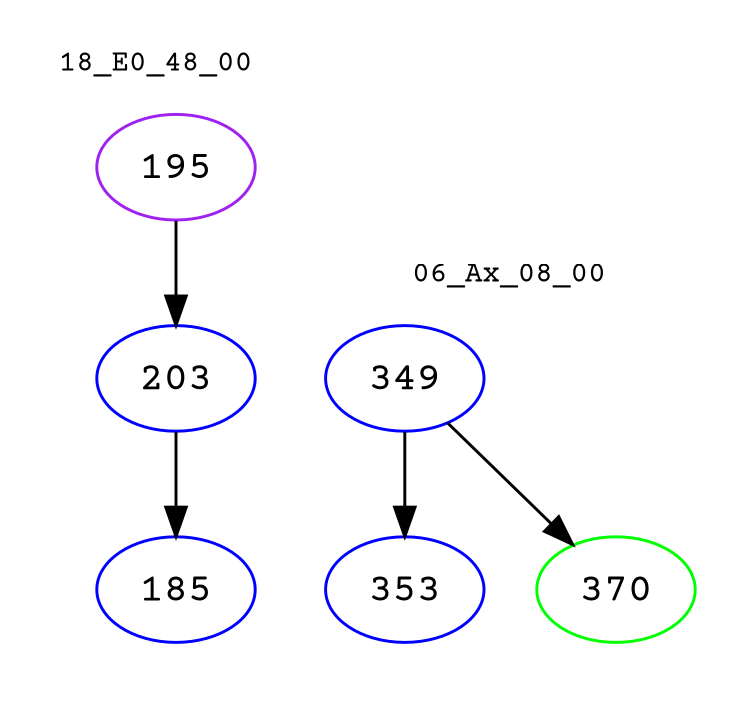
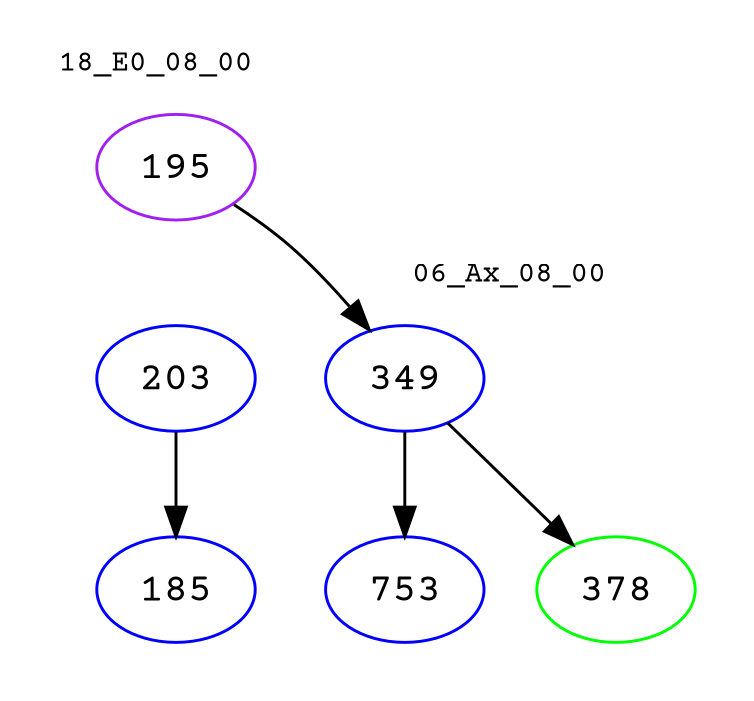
cluster "18_E0_48_00": label "18_E0_48_00" -> "18_E0_08_00"
edge "195" -> "203": now "195" -> "349"
node "353": label "353" -> "753"
node "370": label "370" -> "378"
